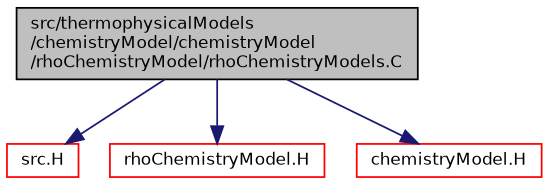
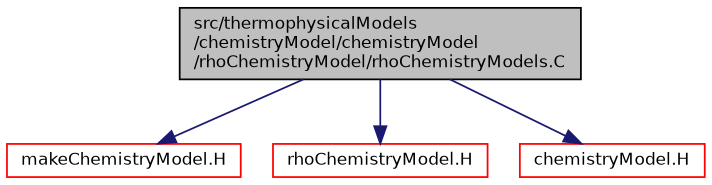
node "src.H": label "src.H" -> "makeChemistryModel.H"
